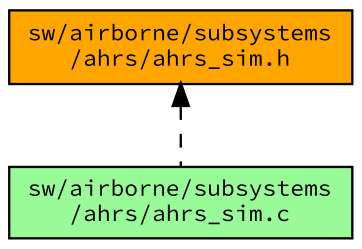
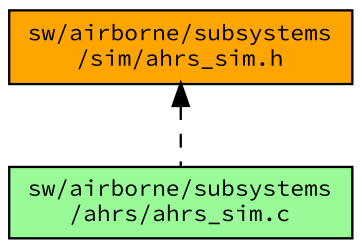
node "sw/airborne/subsystems /ahrs/ahrs_sim.h": label "sw/airborne/subsystems /ahrs/ahrs_sim.h" -> "sw/airborne/subsystems /sim/ahrs_sim.h"
